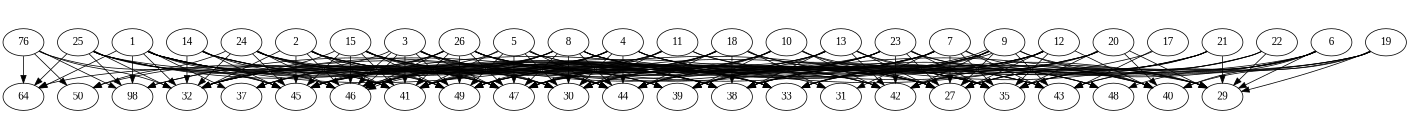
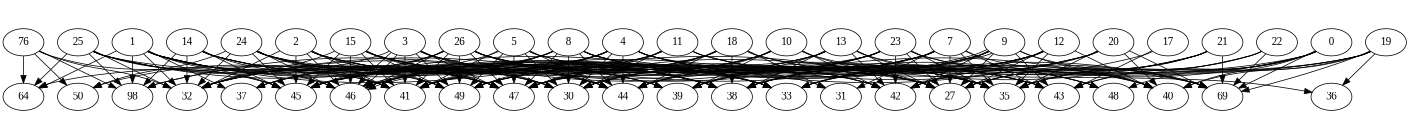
node "6": label "6" -> "0"
edge "14" -> "98": added
edge "11" -> "43": added
node "29": label "29" -> "69"
node "36": added
